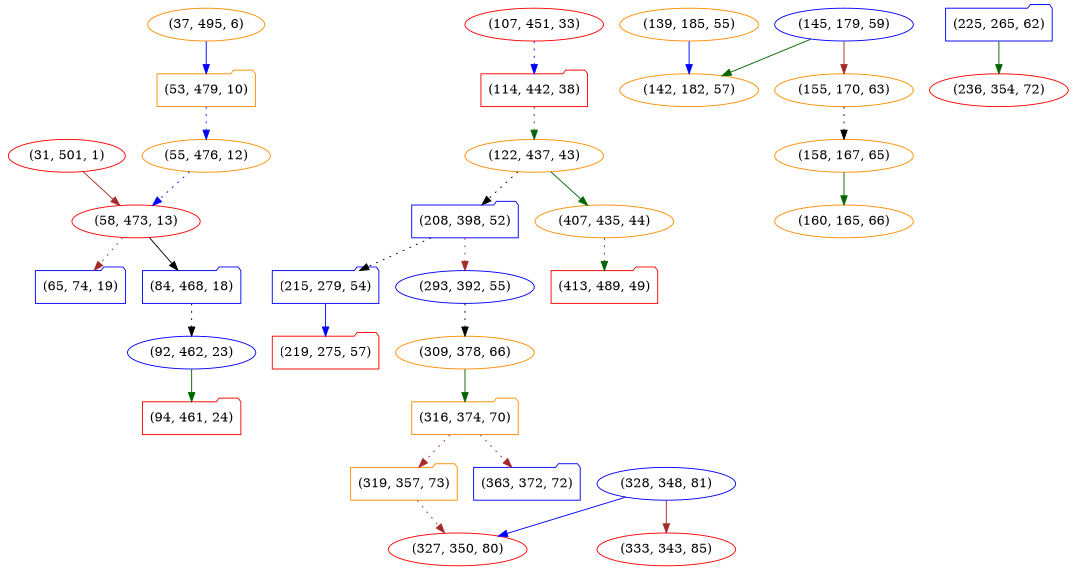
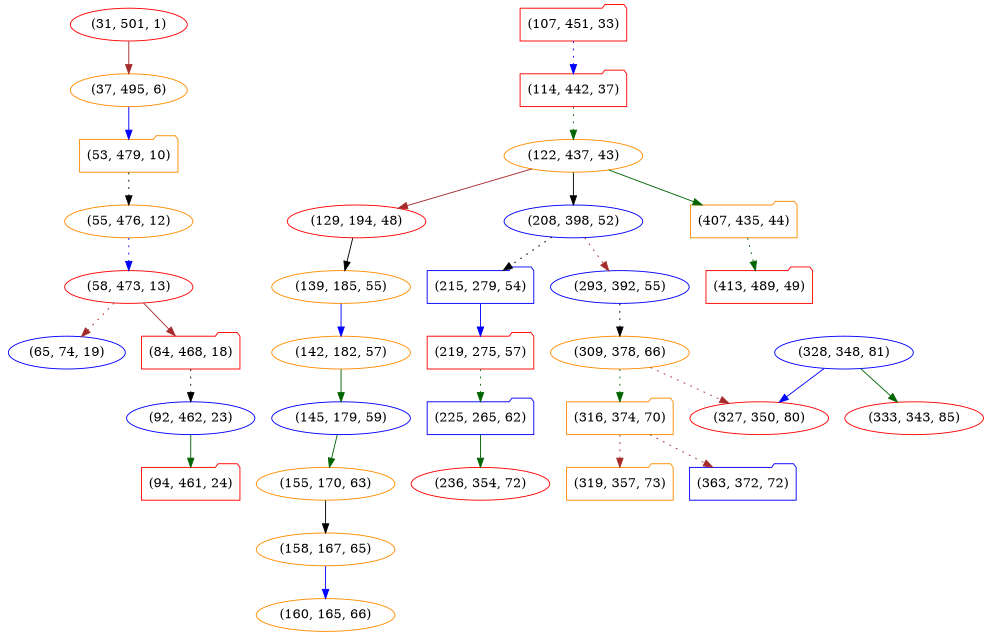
node "(107, 451, 33)": shape ellipse -> folder
edge "(145, 179, 59)" -> "(155, 170, 63)": color brown -> darkgreen
edge "(145, 179, 59)" -> "(142, 182, 57)": reversed
node "(114, 442, 38)": label "(114, 442, 38)" -> "(114, 442, 37)"
edge "(53, 479, 10)" -> "(55, 476, 12)": color blue -> black
edge "(155, 170, 63)" -> "(158, 167, 65)": style dotted -> solid
edge "(158, 167, 65)" -> "(160, 165, 66)": color darkgreen -> blue
edge "(122, 437, 43)" -> "(208, 398, 52)": style dotted -> solid
edge "(31, 501, 1)" -> "(58, 473, 13)": now "(31, 501, 1)" -> "(37, 495, 6)"
node "(129, 194, 48)": added
node "(208, 398, 52)": shape folder -> ellipse
node "(407, 435, 44)": shape ellipse -> folder
edge "(58, 473, 13)" -> "(84, 468, 18)": color black -> brown
node "(65, 74, 19)": shape folder -> ellipse
node "(84, 468, 18)": color blue -> red
edge "(309, 378, 66)" -> "(316, 374, 70)": style solid -> dotted
edge "(219, 275, 57)" -> "(225, 265, 62)": added
edge "(328, 348, 81)" -> "(333, 343, 85)": color brown -> darkgreen
edge "(319, 357, 73)" -> "(327, 350, 80)": now "(309, 378, 66)" -> "(327, 350, 80)"
